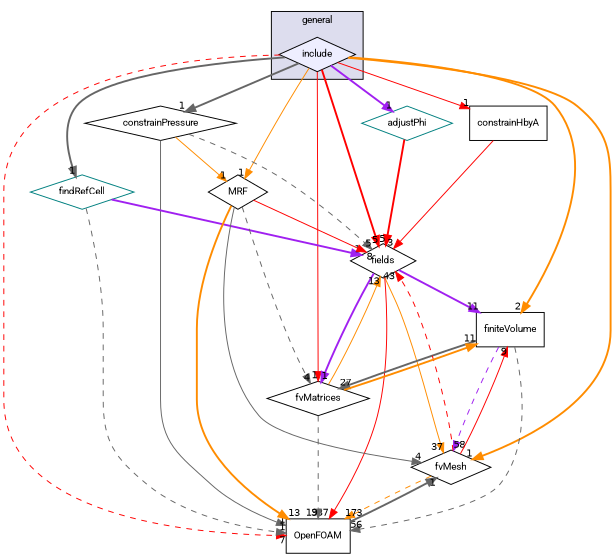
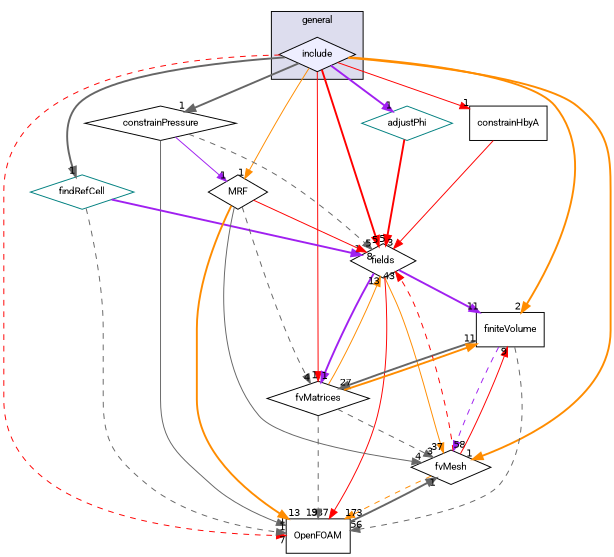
edge "constrainPressure" -> "MRF": color darkorange -> purple
edge "fvMatrices" -> "fvMesh": added
